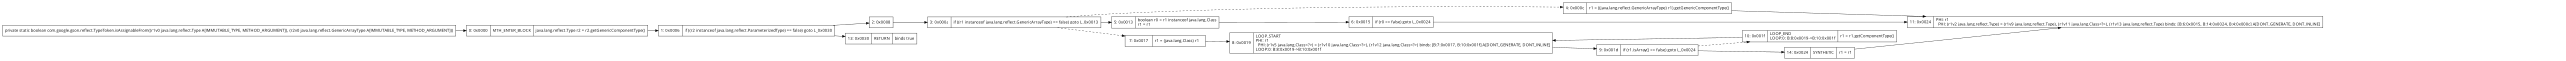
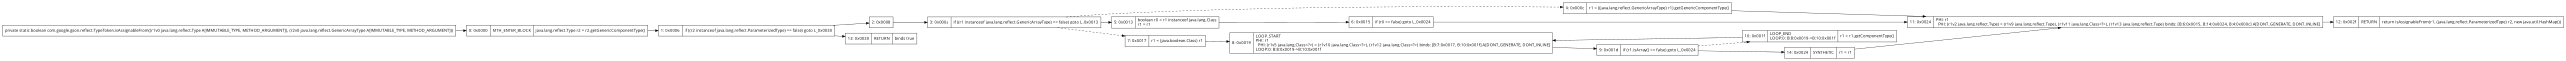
node "12: 0x002f": added
node "7: 0x0017": text "r1 = (java.lang.Class) r1" -> "r1 = (java.boolean.Class) r1"
